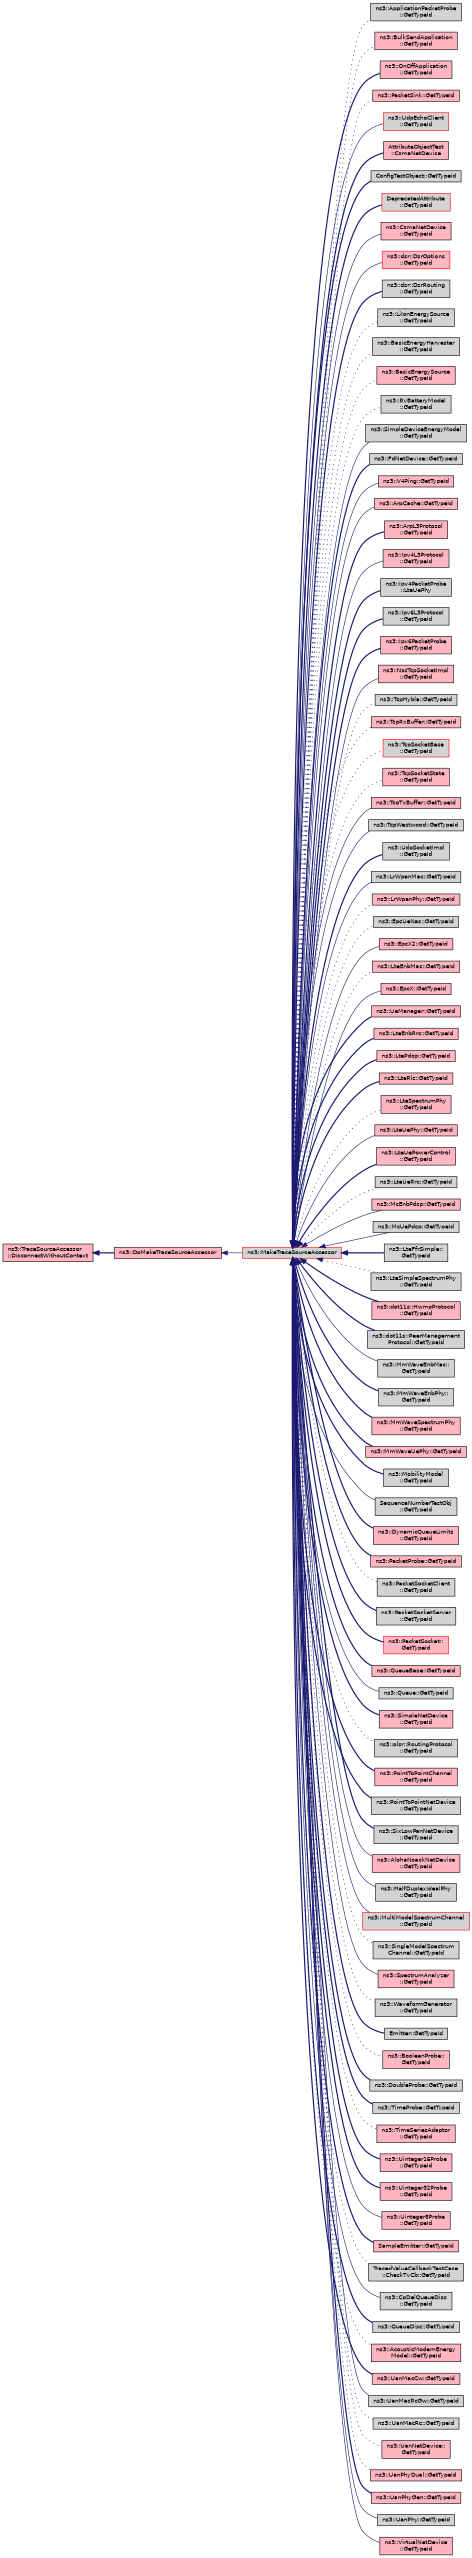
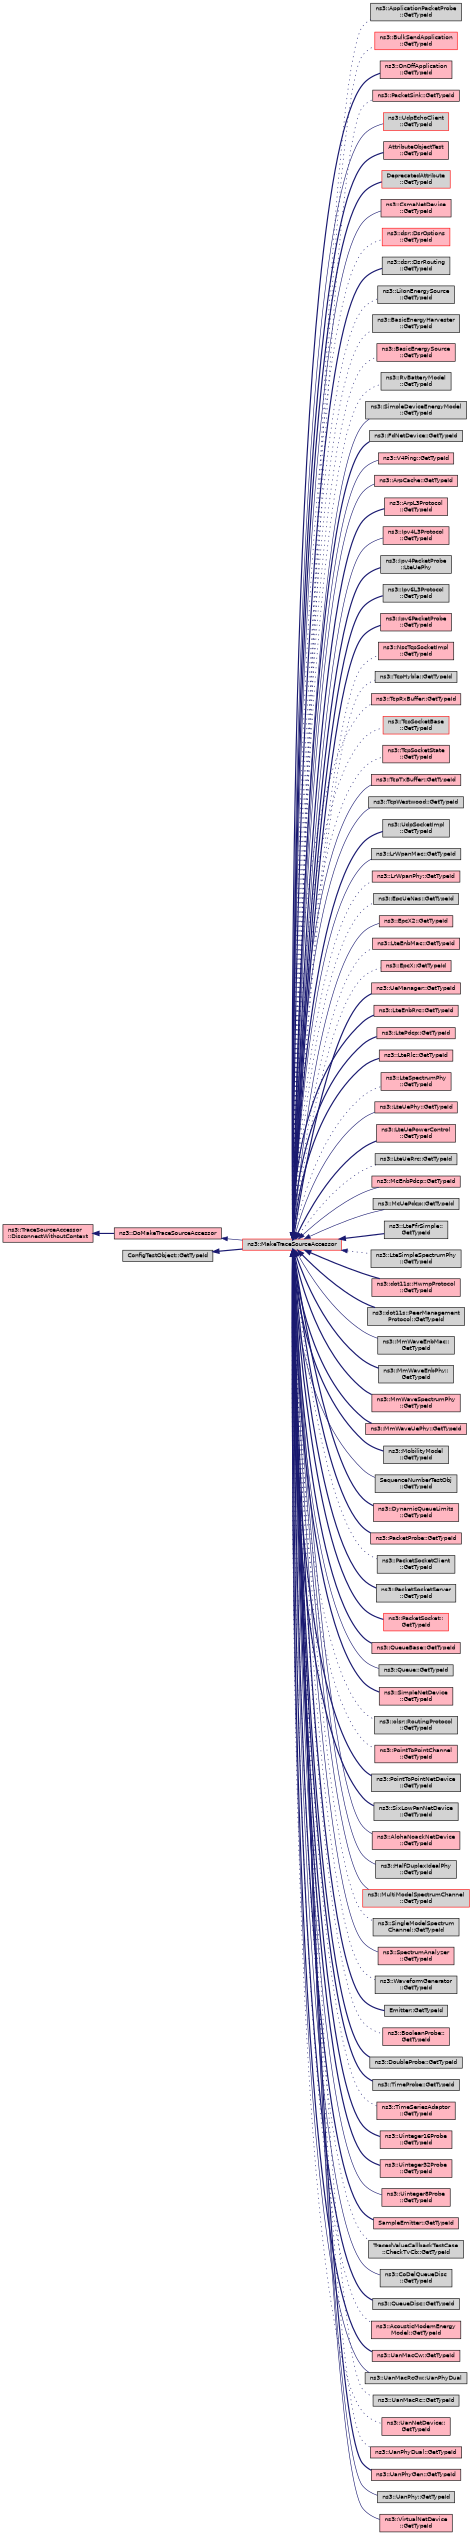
node "ns3::BulkSendApplication ::GetTypeId": color black -> red
node "AttributeObjectTest ::CsmaNetDevice": label "AttributeObjectTest ::CsmaNetDevice" -> "AttributeObjectTest ::GetTypeId"
edge "ConfigTestObject::GetTypeId" -> "ns3::MakeTraceSourceAccessor": reversed
edge "ns3::dsr::DsrOptions ::GetTypeId" -> "ns3::MakeTraceSourceAccessor": style solid -> dotted
edge "ns3::NscTcpSocketImpl ::GetTypeId" -> "ns3::MakeTraceSourceAccessor": style solid -> dotted
edge "ns3::EpcX::GetTypeId" -> "ns3::MakeTraceSourceAccessor": style solid -> dotted
edge "ns3::PointToPointChannel ::GetTypeId" -> "ns3::MakeTraceSourceAccessor": style bold -> dotted
node "ns3::UanMacRcGw::GetTypeId": label "ns3::UanMacRcGw::GetTypeId" -> "ns3::UanMacRcGw::UanPhyDual"
